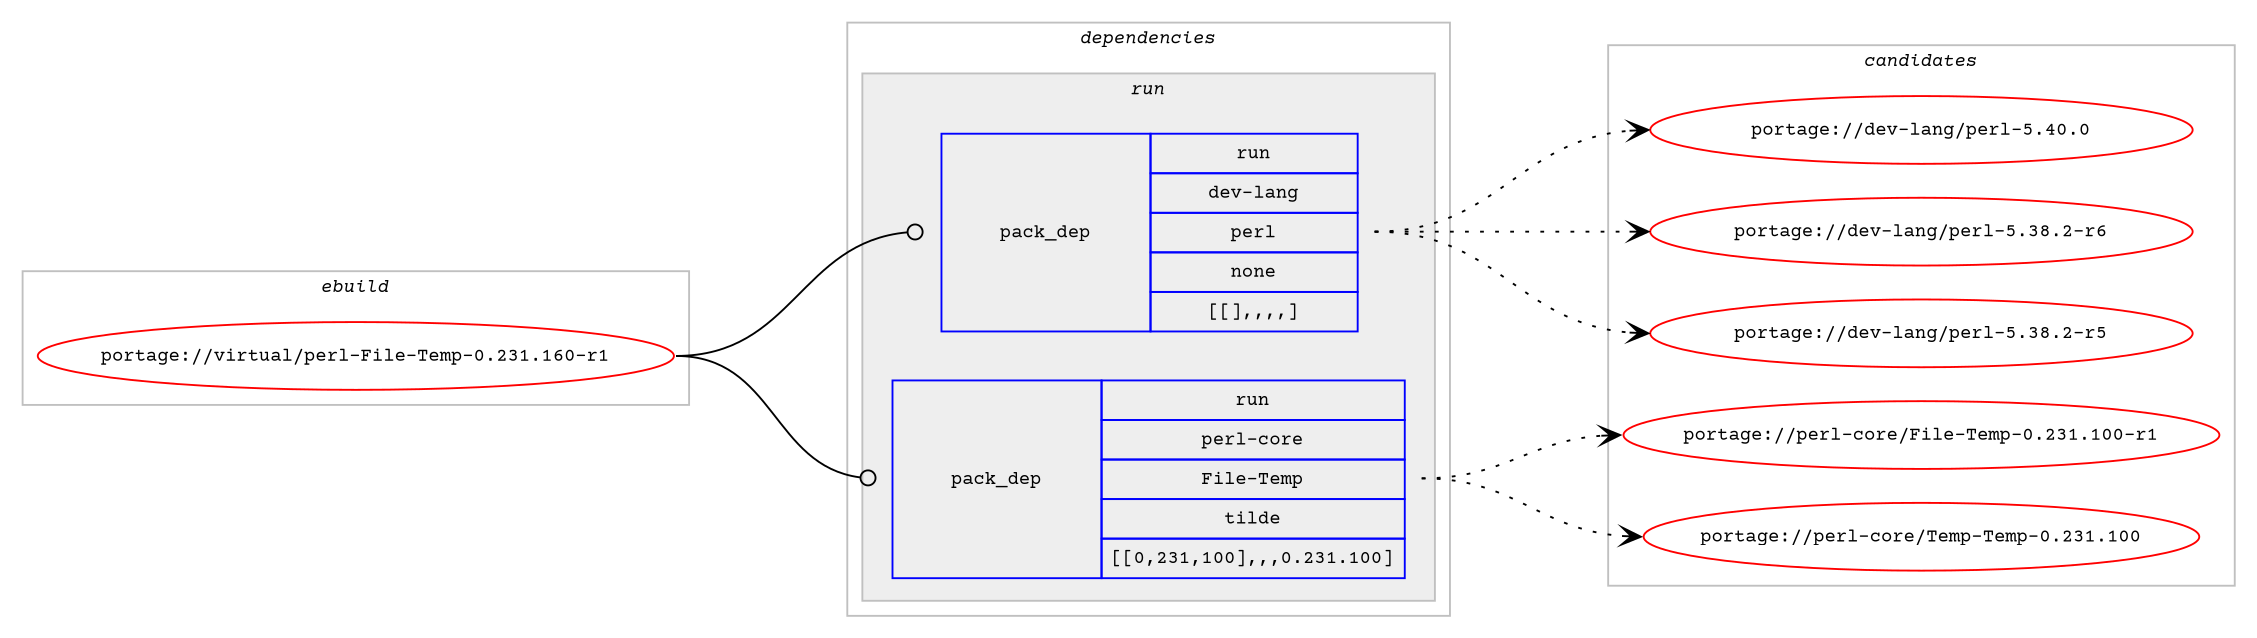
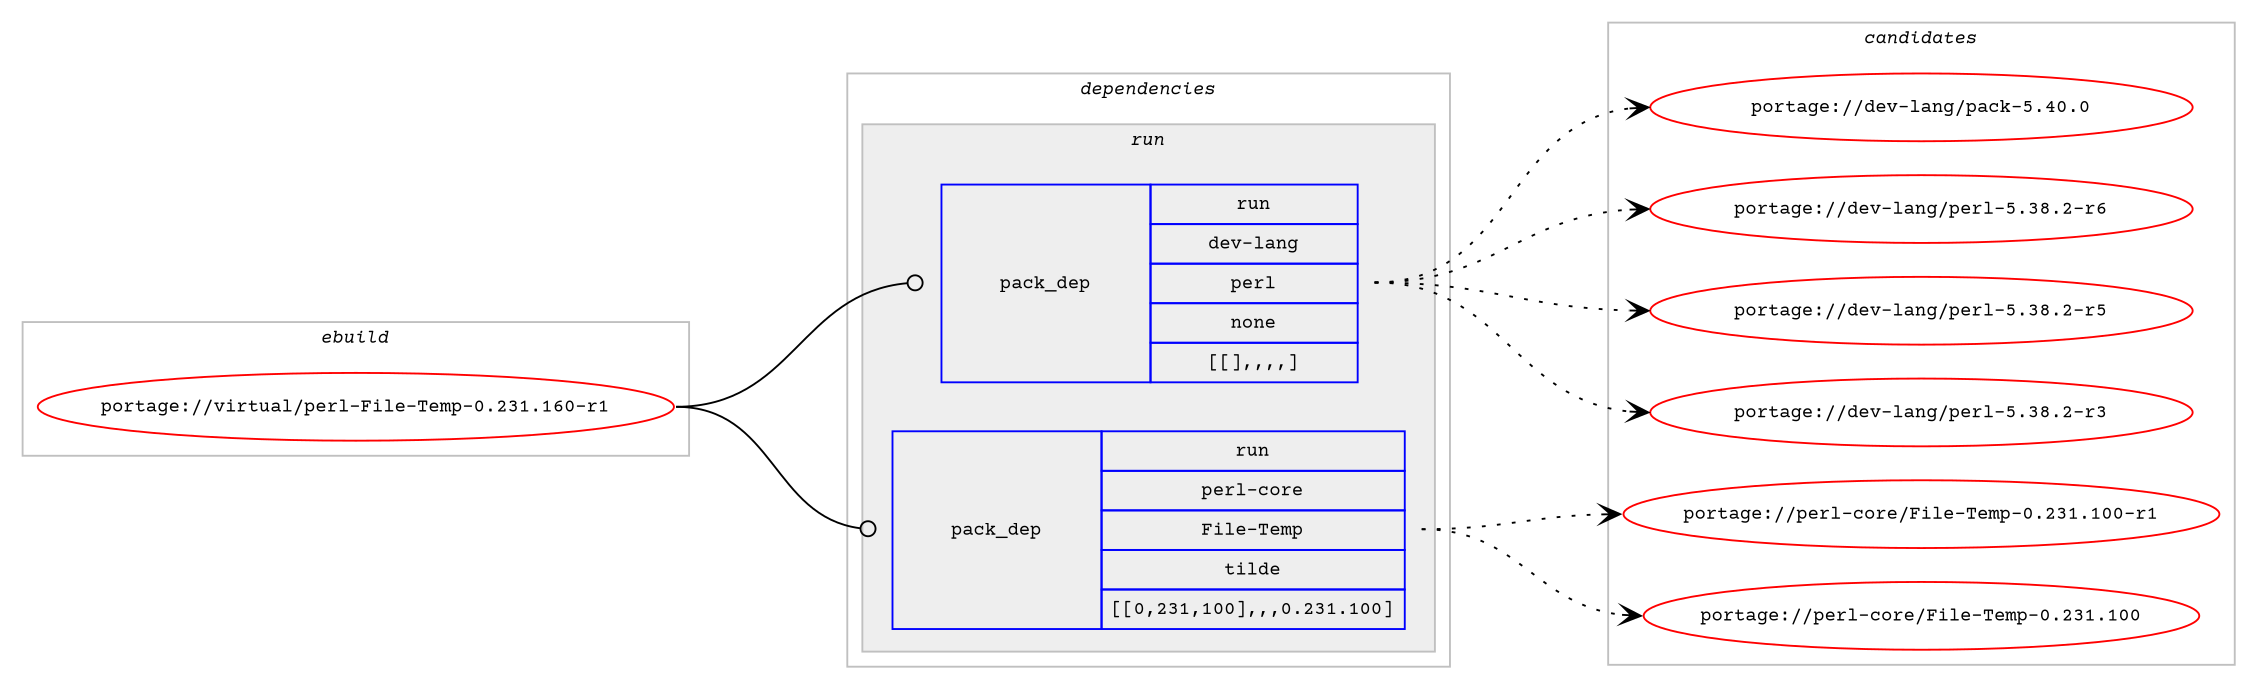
node "portage://dev-lang/perl-5.40.0": label "portage://dev-lang/perl-5.40.0" -> "portage://dev-lang/pack-5.40.0"
node "portage://dev-lang/perl-5.38.2-r3": added
node "portage://perl-core/Temp-Temp-0.231.100": label "portage://perl-core/Temp-Temp-0.231.100" -> "portage://perl-core/File-Temp-0.231.100"
